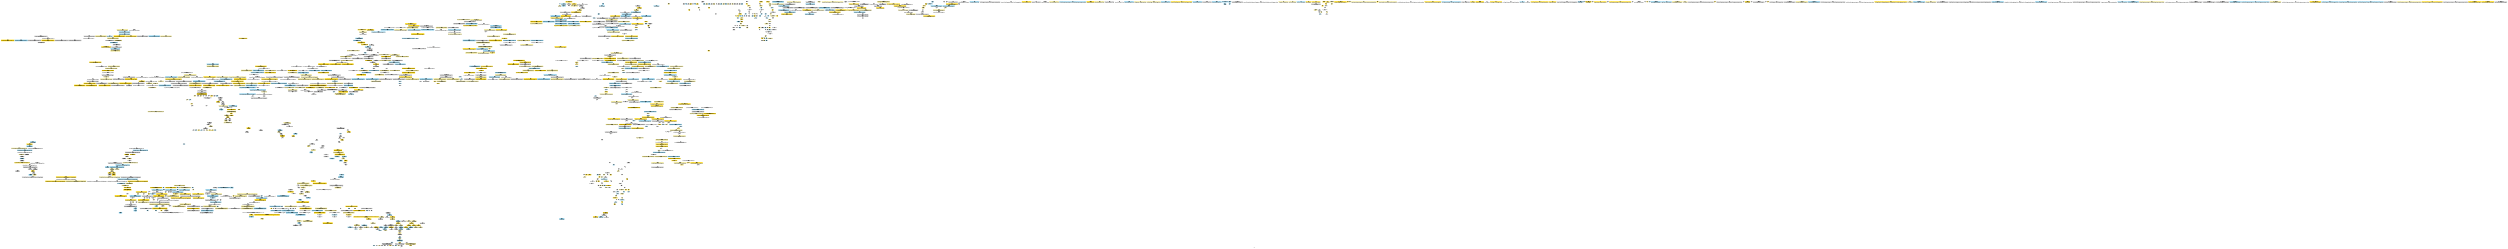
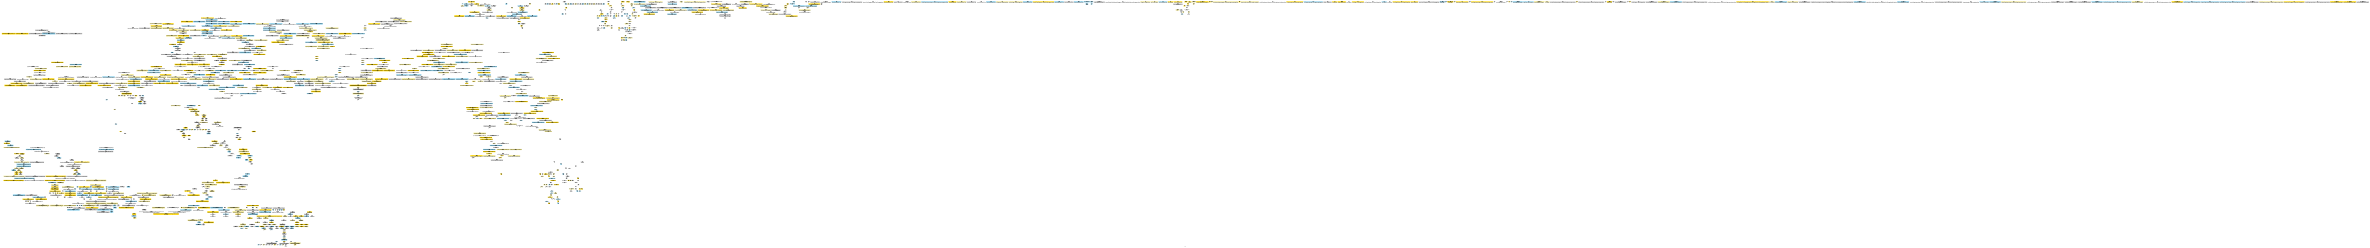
node "NodeID: 2350": removed
node "NodeID: 799": fillcolor skyblue -> white
